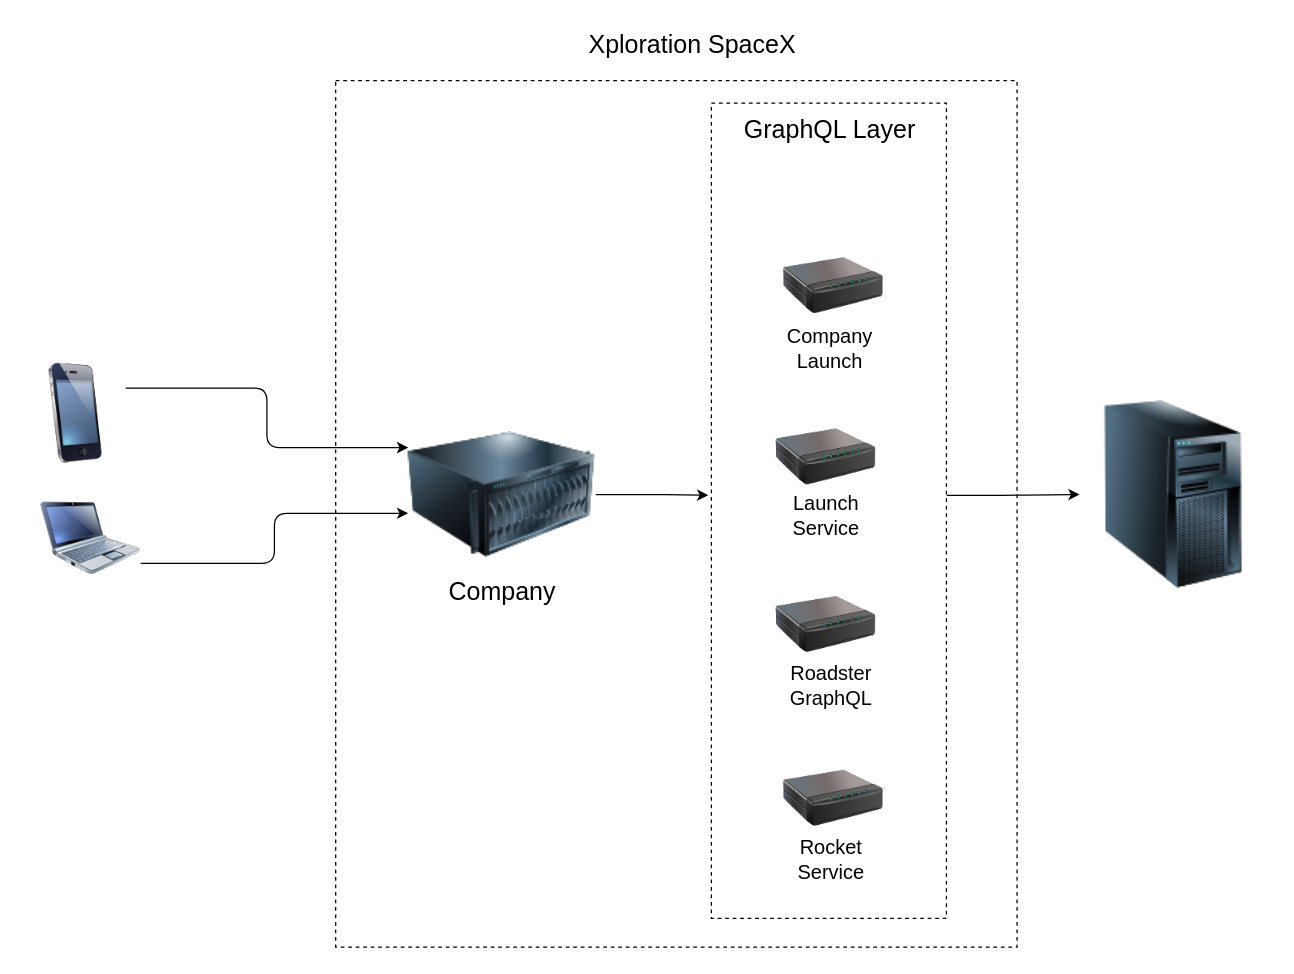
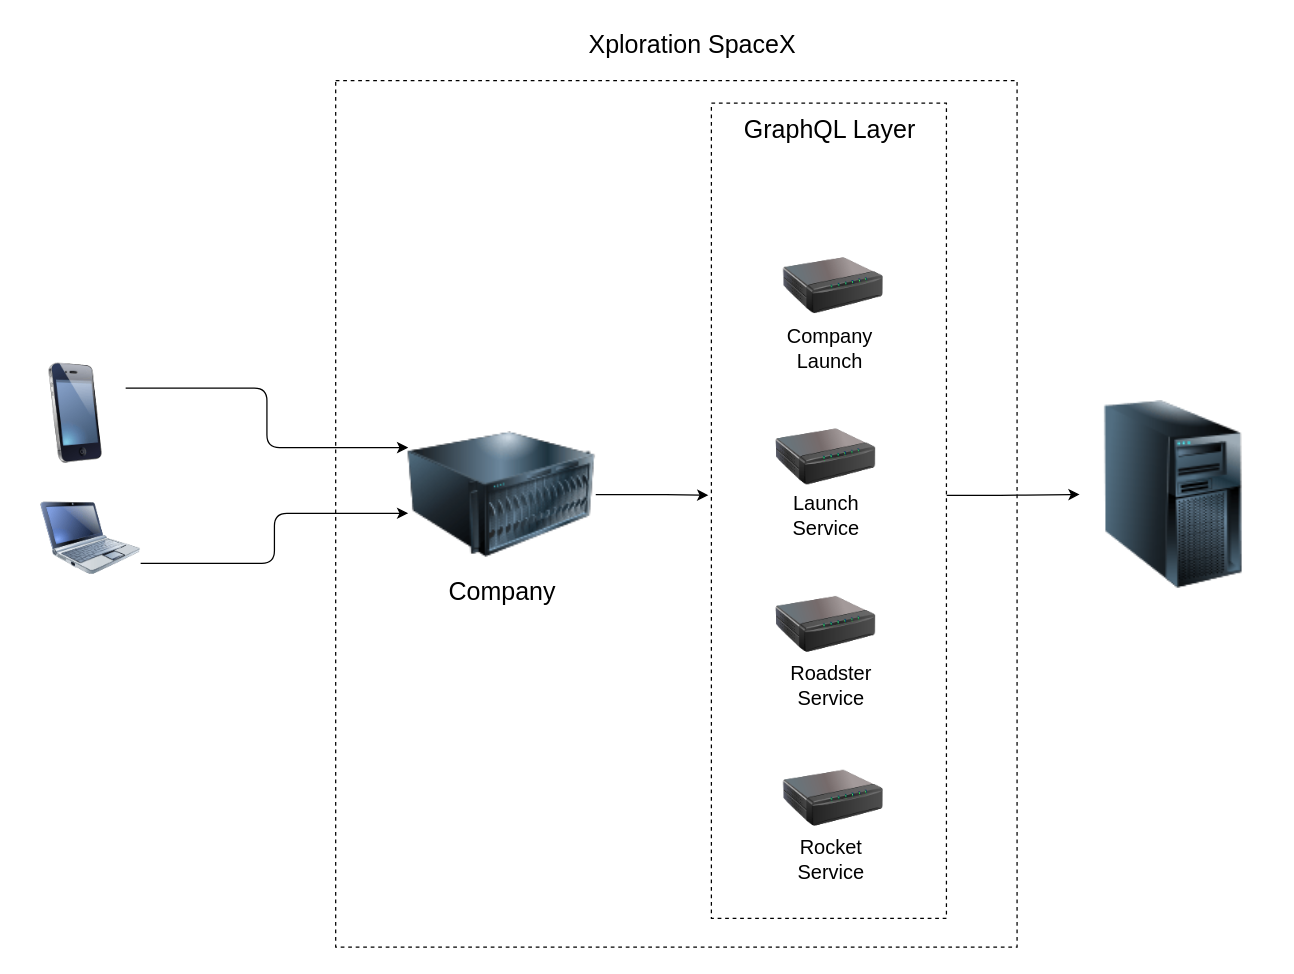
node "Roadster GraphQL": label "Roadster GraphQL" -> "Roadster Service"
